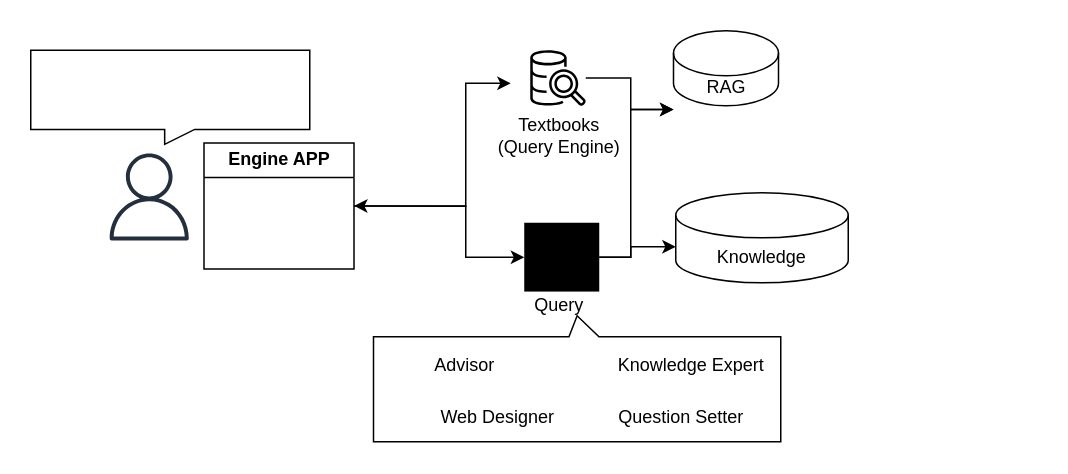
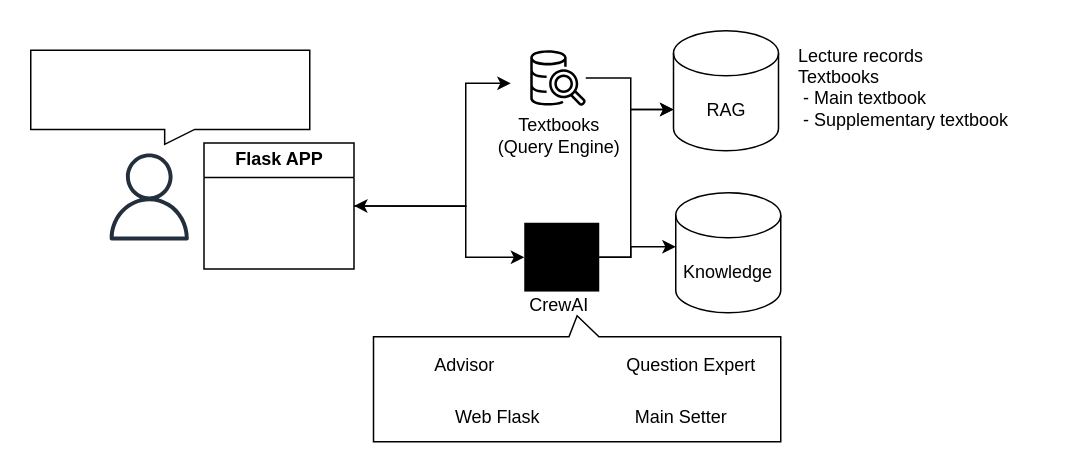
node "RAG": size 105x75 -> 105x120
node "Lecture records Textbooks - Main textbook - Supplementary textbook": added
node "Engine APP": label "Engine APP" -> "Flask APP"
node "Knowledge": size 173x90 -> 105x120
node "Query": label "Query" -> "CrewAI"
node "Knowledge Expert": label "Knowledge Expert" -> "Question Expert"
node "Web Designer": label "Web Designer" -> "Web Flask"
node "Question Setter": label "Question Setter" -> "Main Setter"
